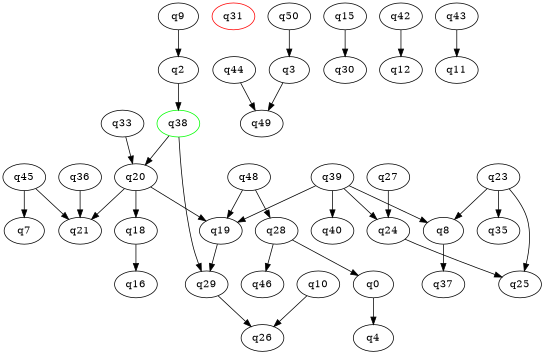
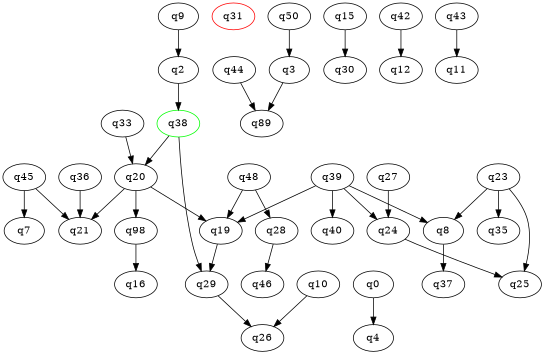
node "q49": label "q49" -> "q89"
node "q18": label "q18" -> "q98"
edge "q28" -> "q0": removed
